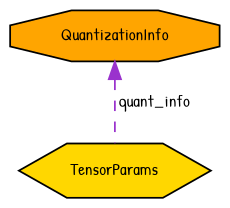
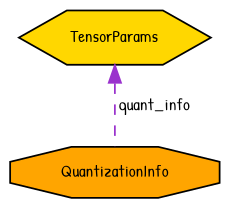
edge "TensorParams" -> "QuantizationInfo": reversed
